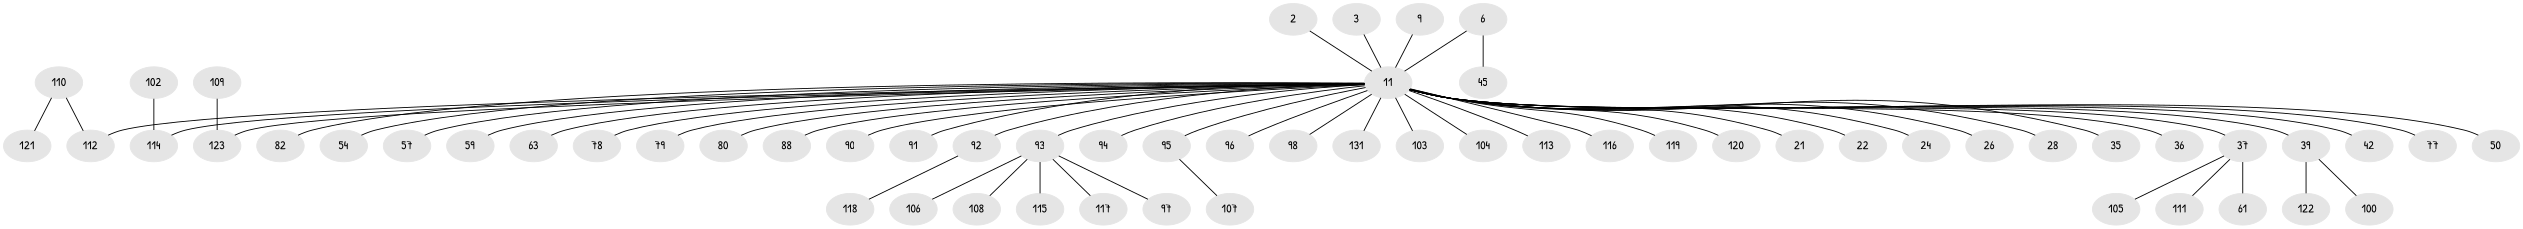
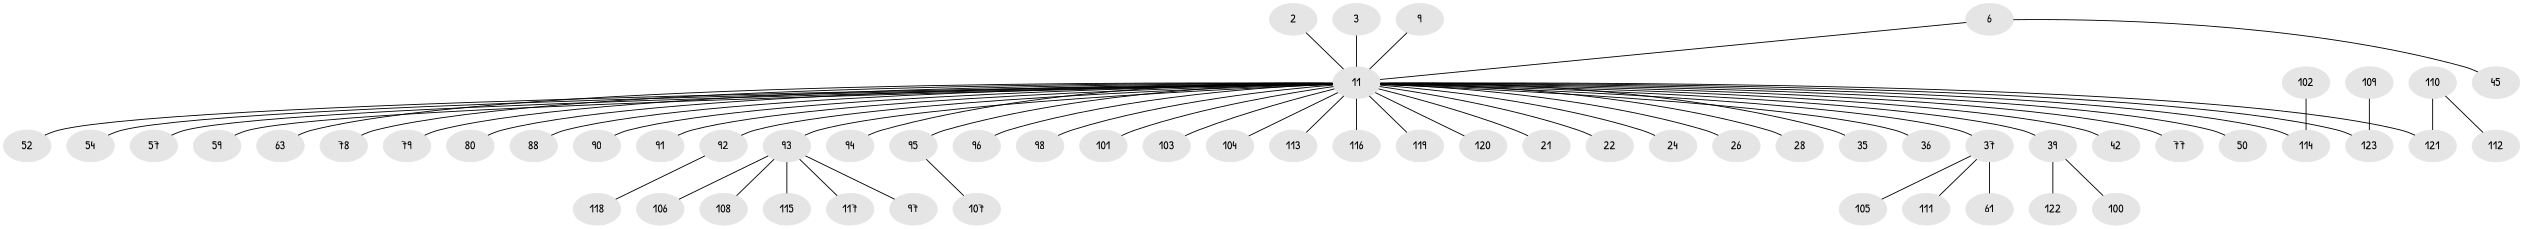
edge "11" -- "112": now "11" -- "121"
node "82": label "82" -> "52"
node "131": label "131" -> "101"
